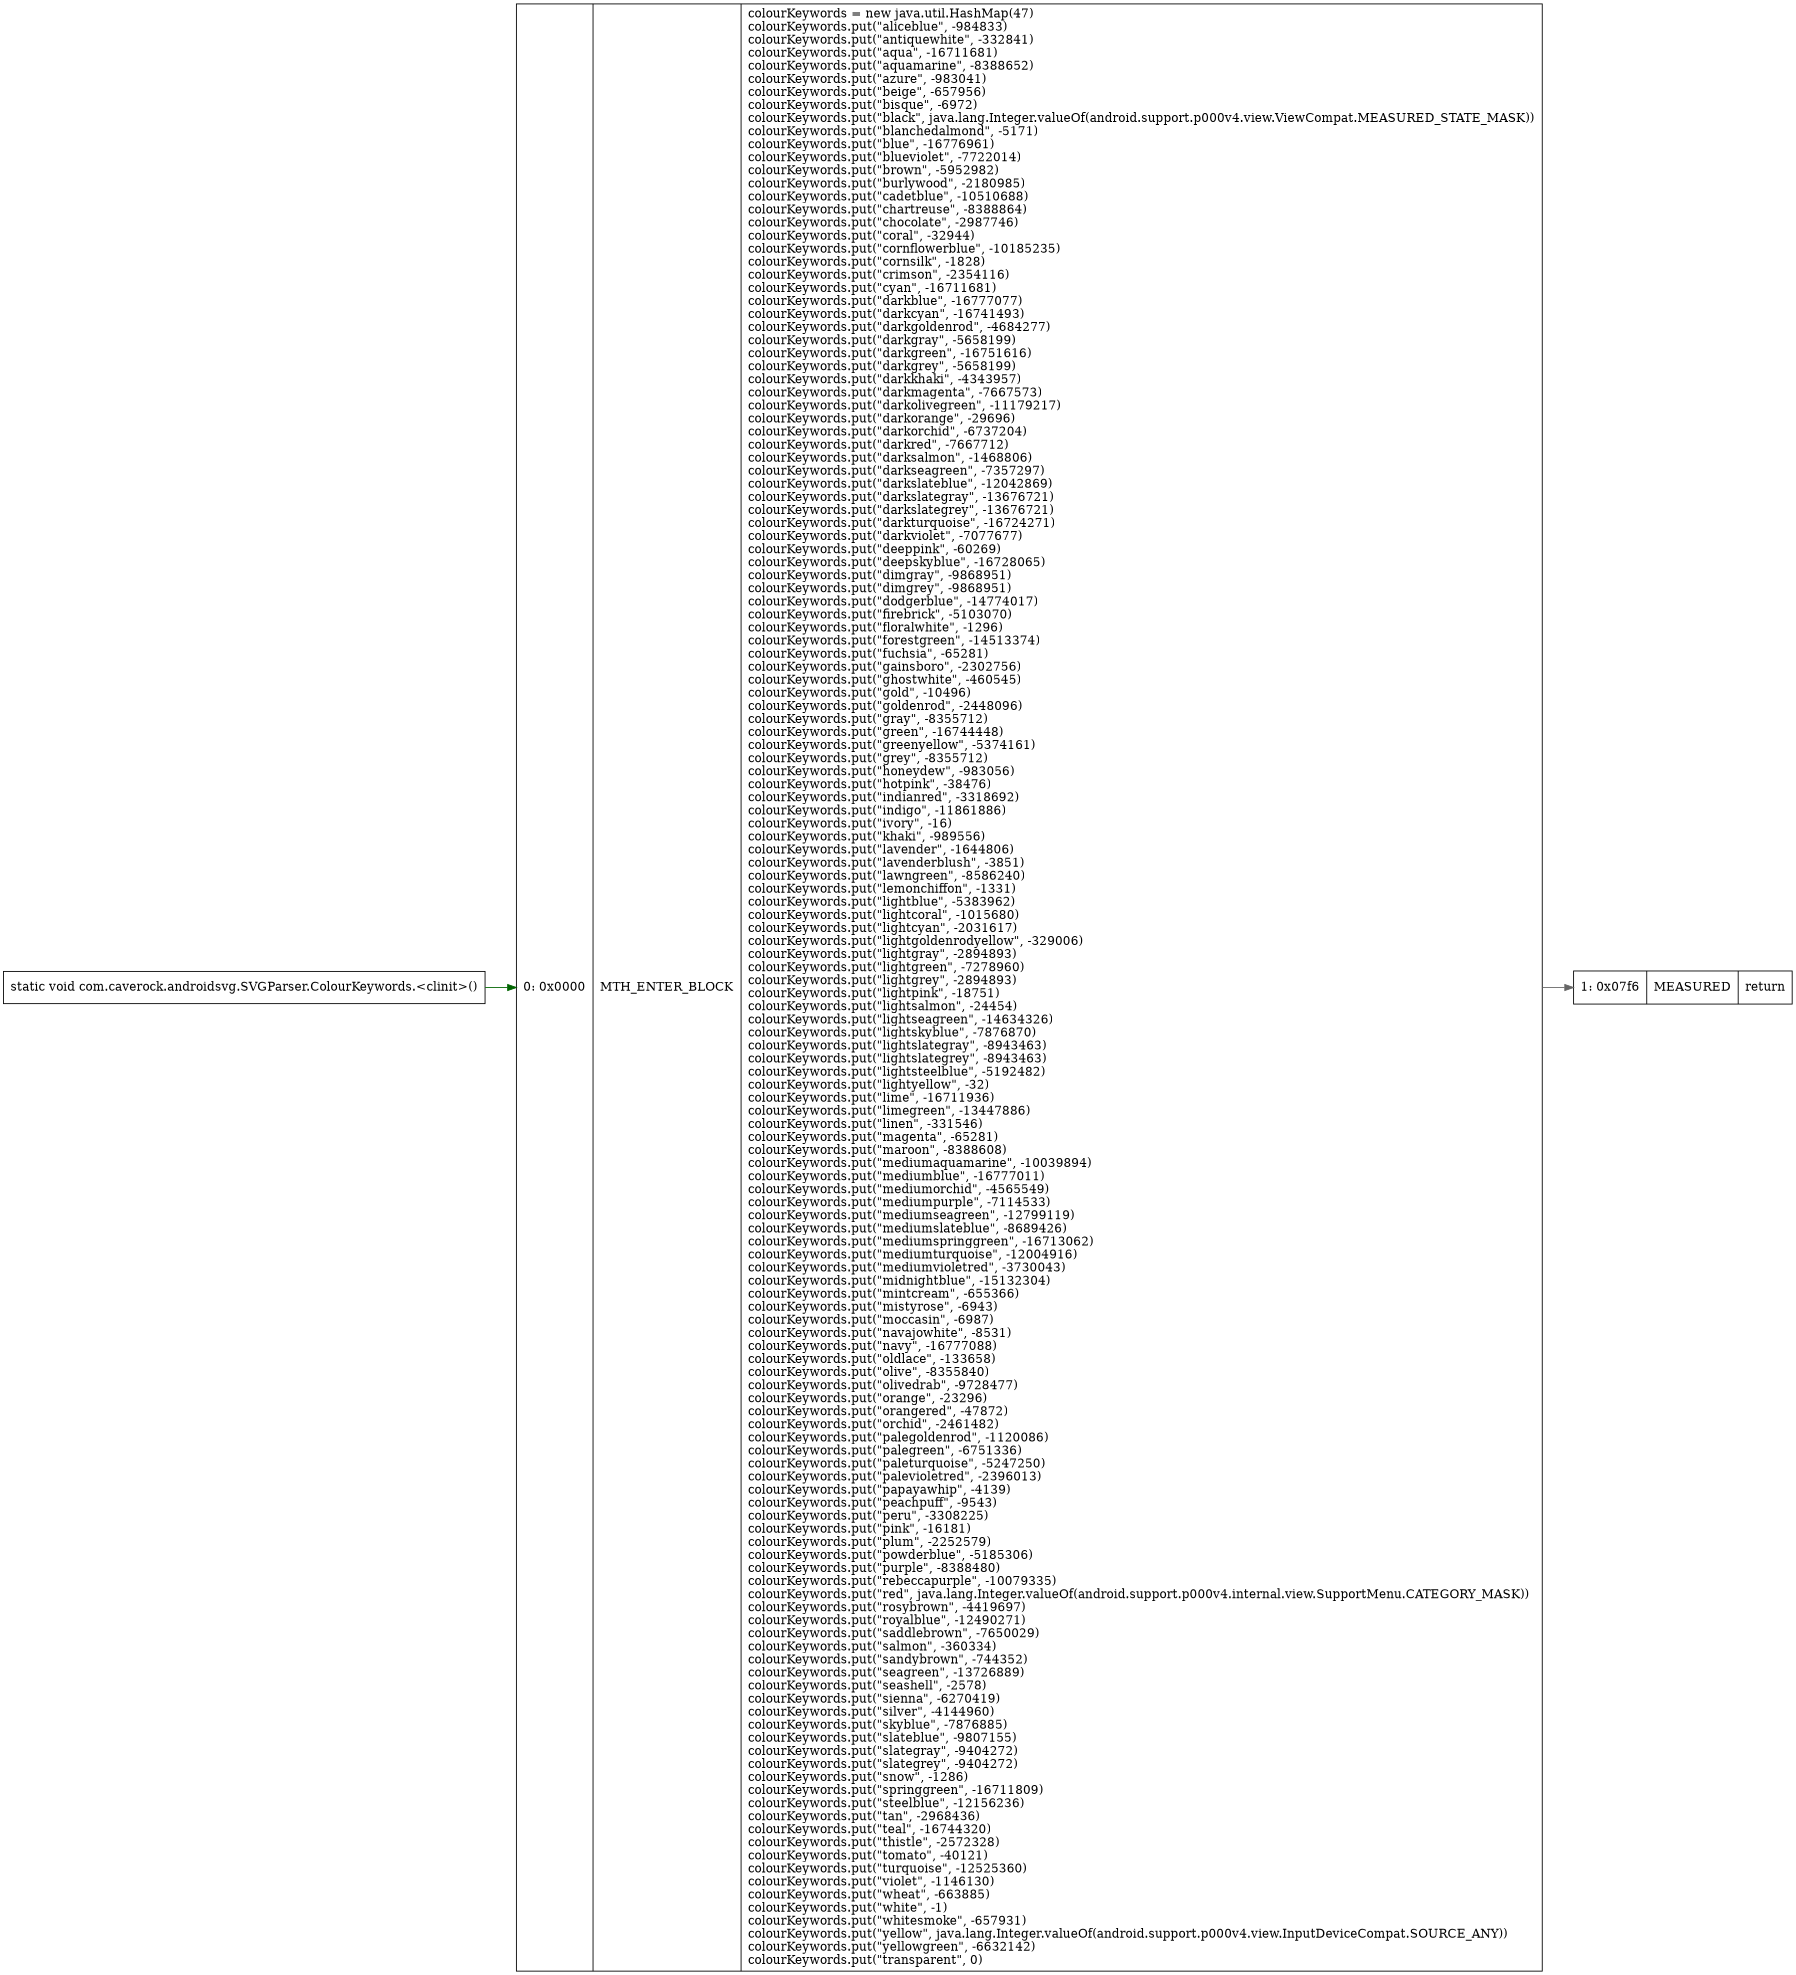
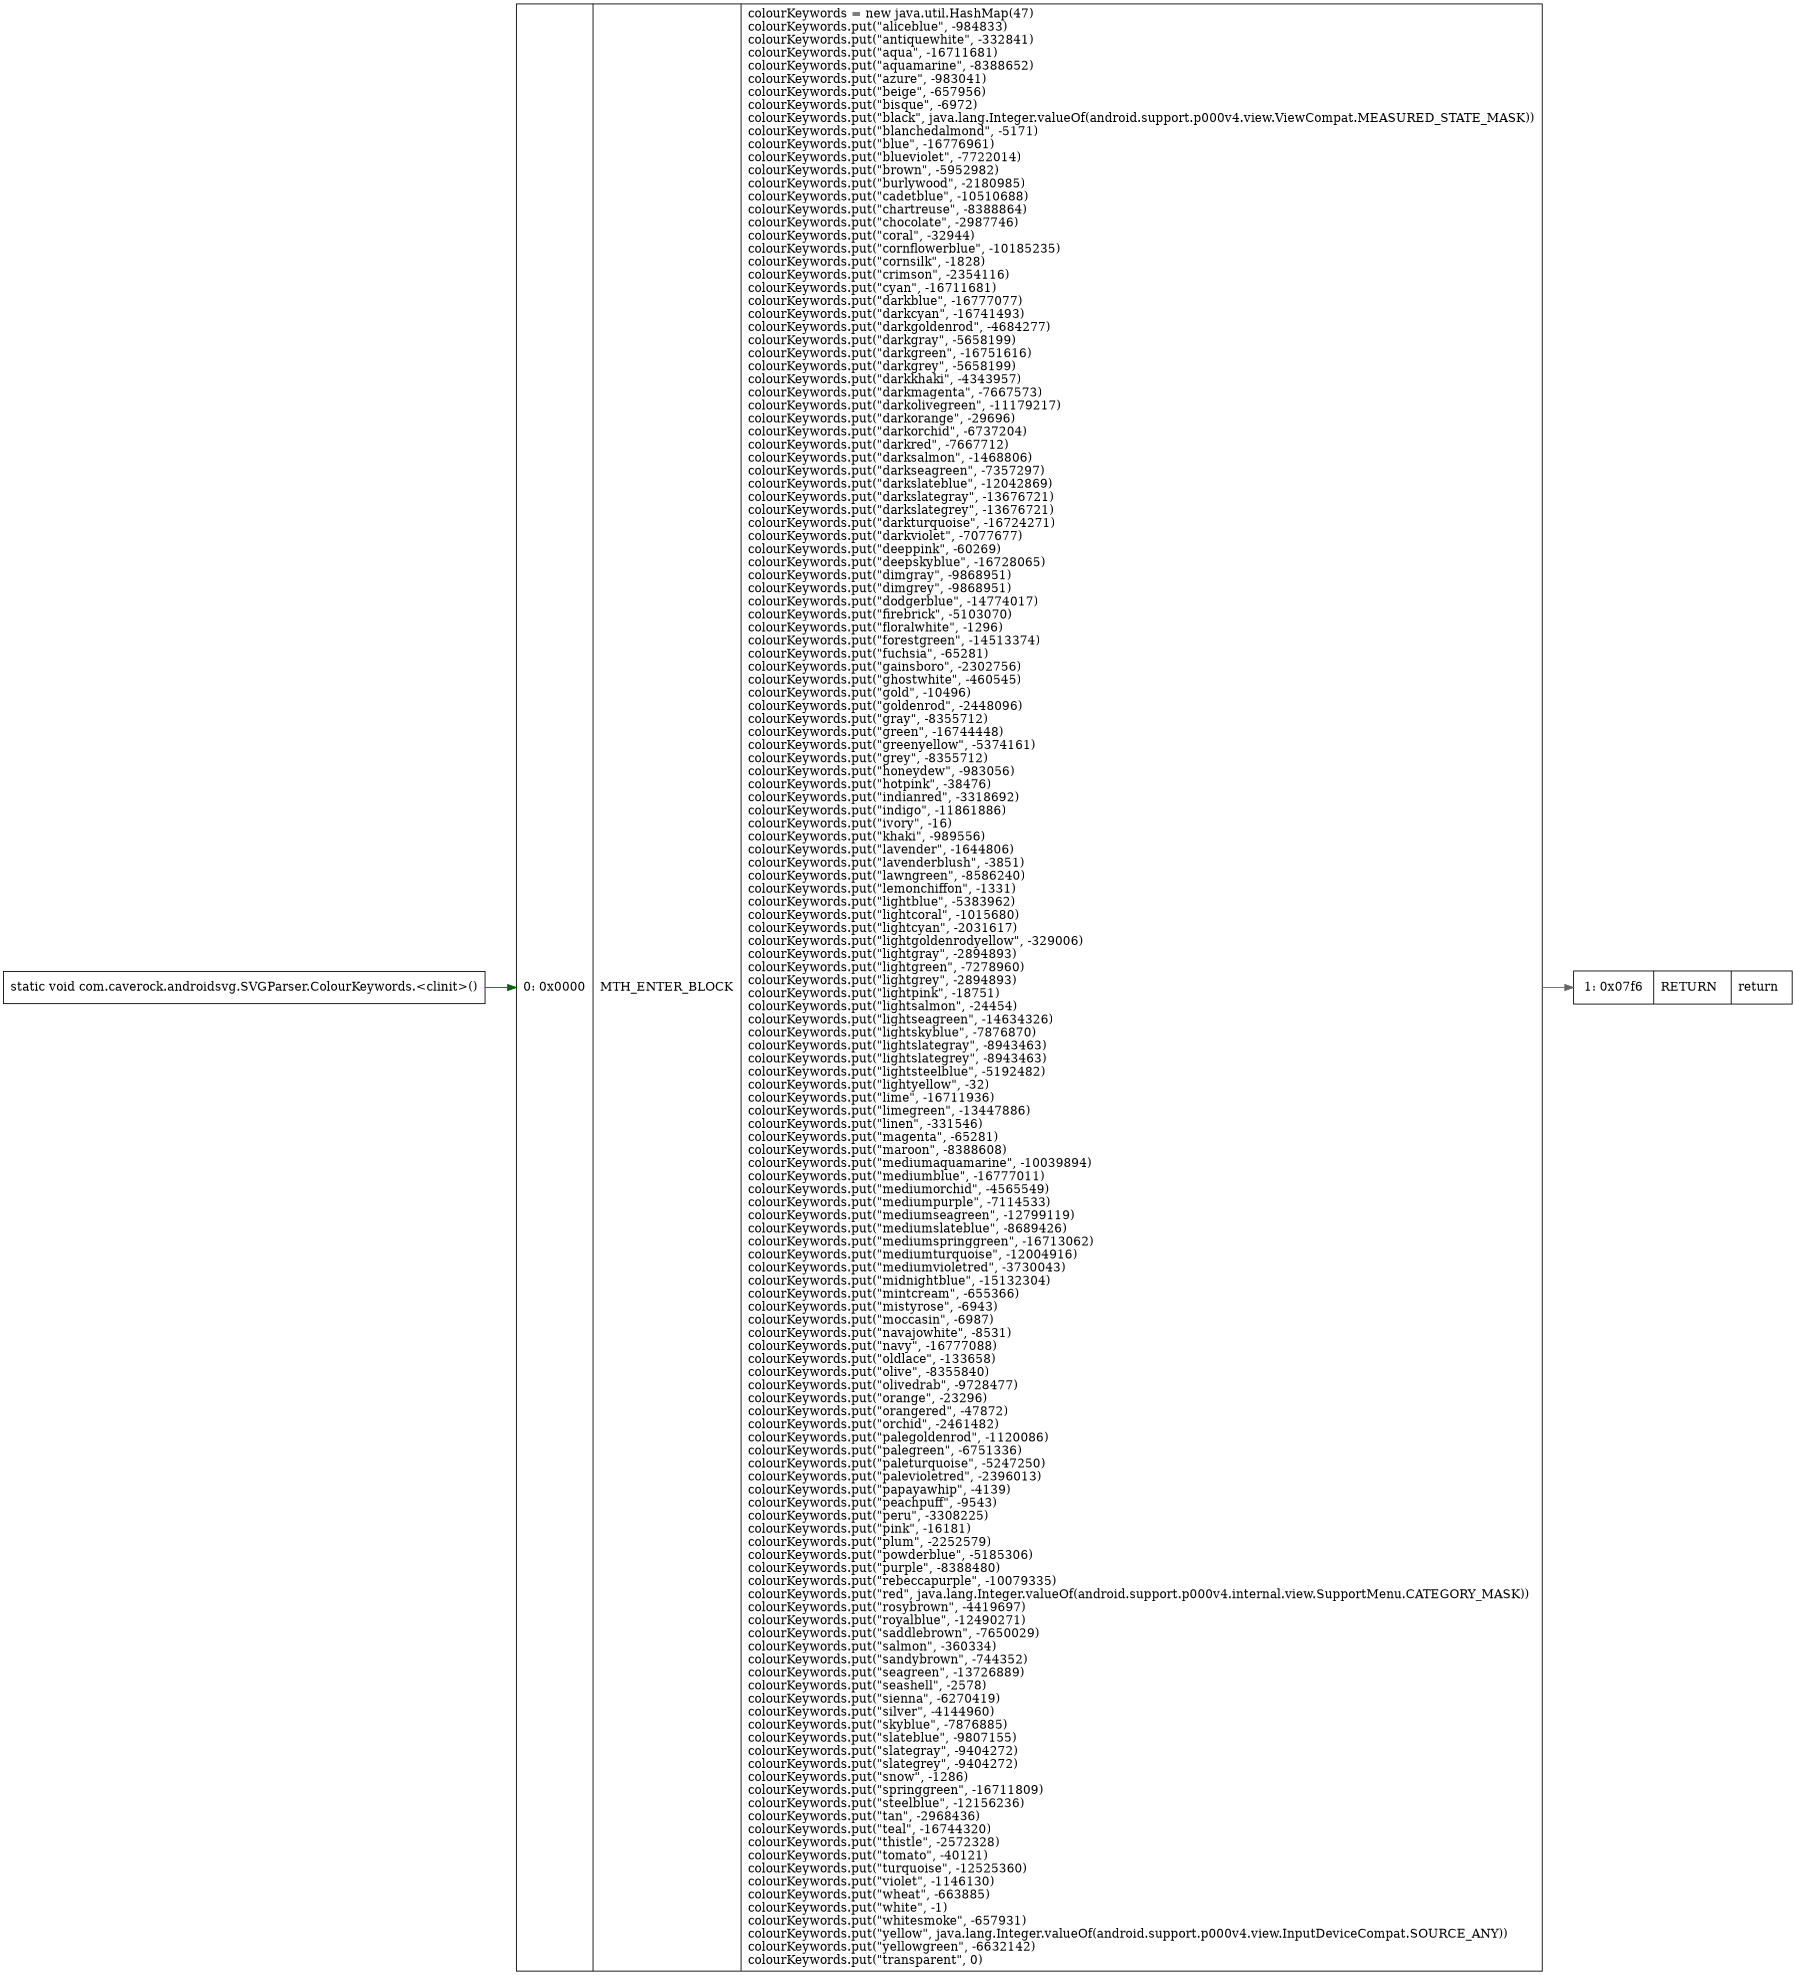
node "1: 0x07f6": text "MEASURED" -> "RETURN"
